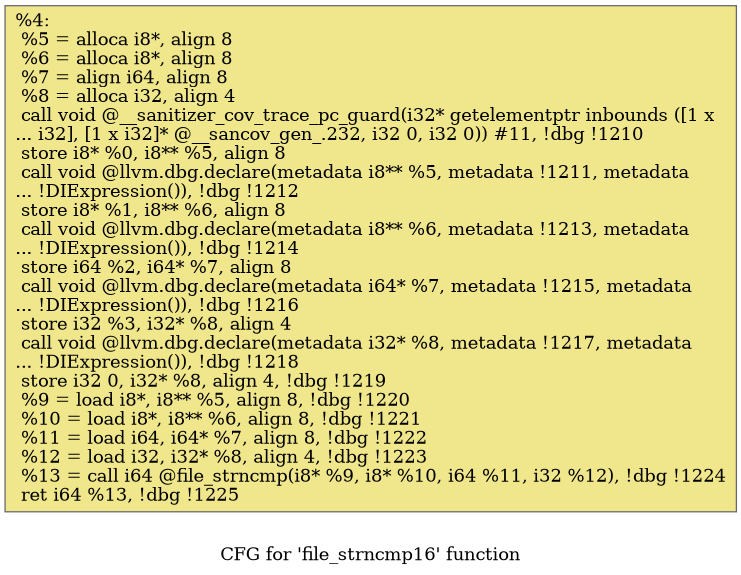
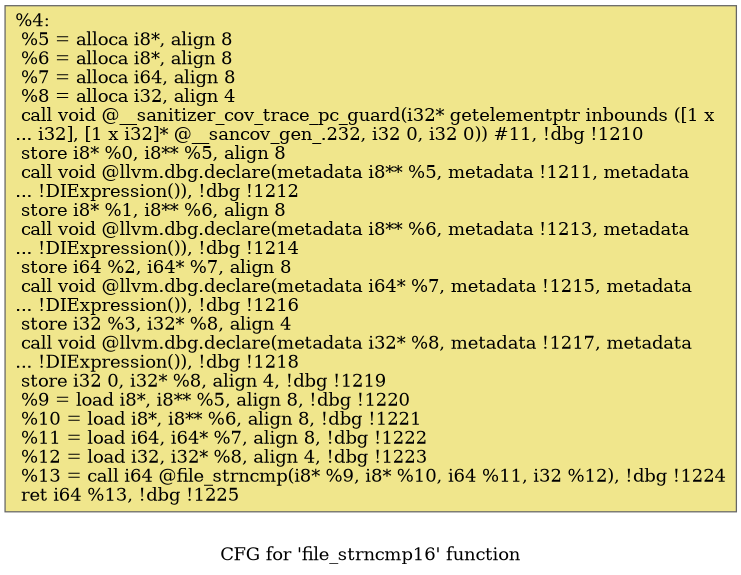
node "%4:": text "%7 = align i64, align 8" -> "%7 = alloca i64, align 8"
